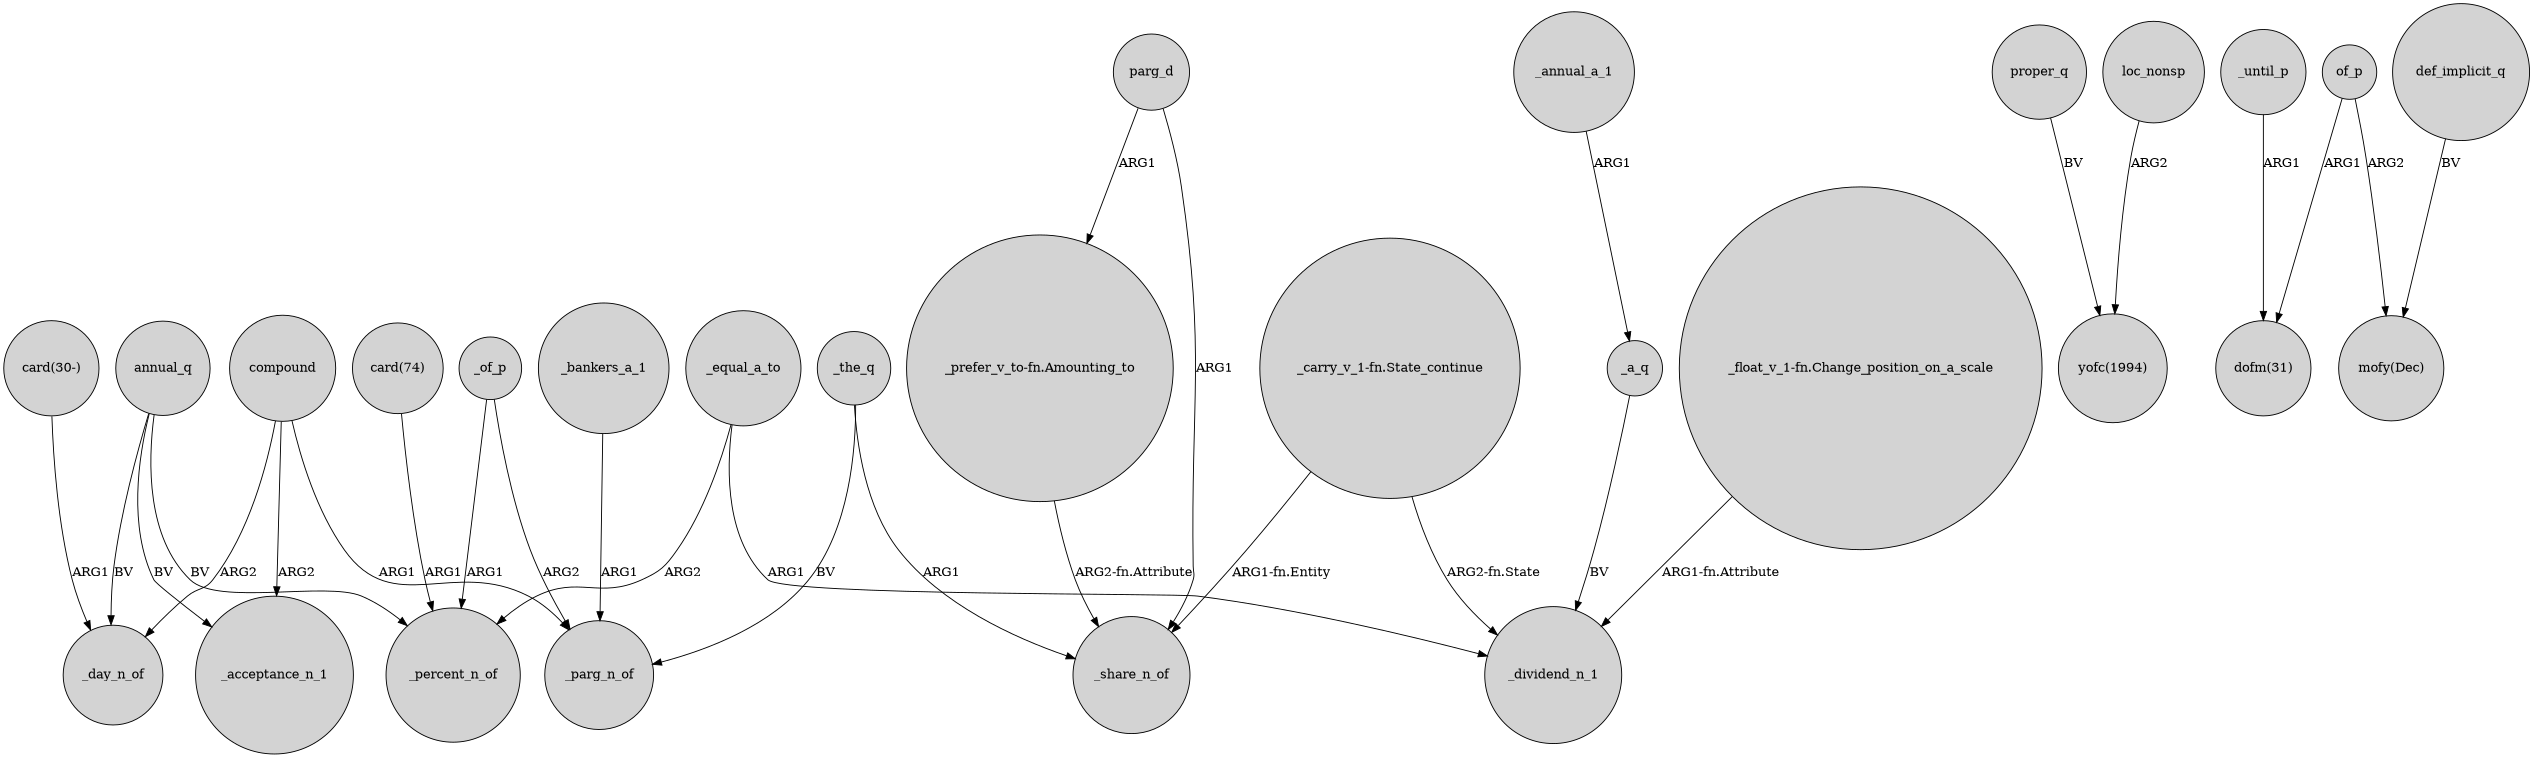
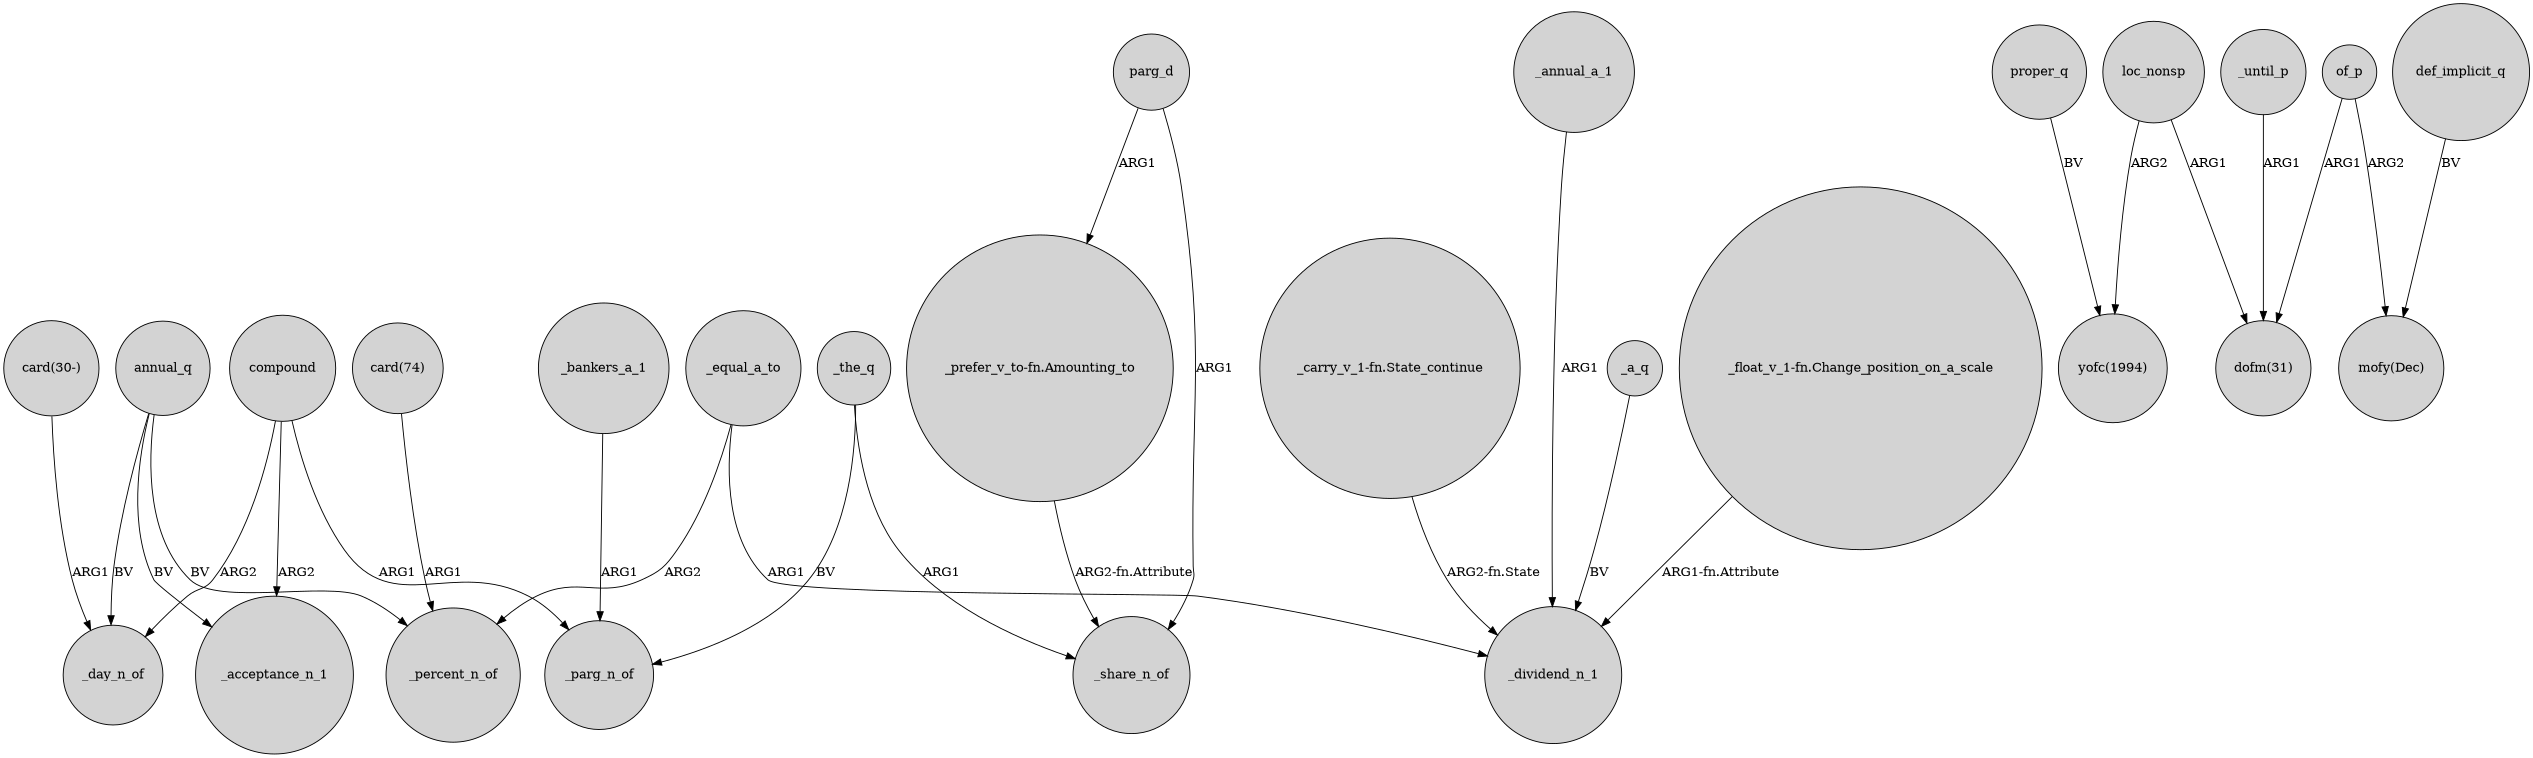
edge "loc_nonsp" -> "dofm(31)": added, label "ARG1"
edge "_annual_a_1" -> "_a_q": now "_annual_a_1" -> "_dividend_n_1"
node "_of_p": removed
edge "_carry_v_1-fn.State_continue" -> "_share_n_of": removed, label "ARG1-fn.Entity"
